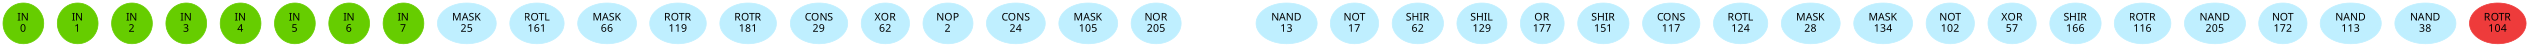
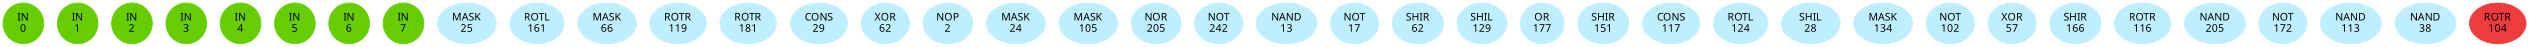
node "CONS 24": label "CONS 24" -> "MASK 24"
node "NOT 242": added
node "MASK 28": label "MASK 28" -> "SHIL 28"
